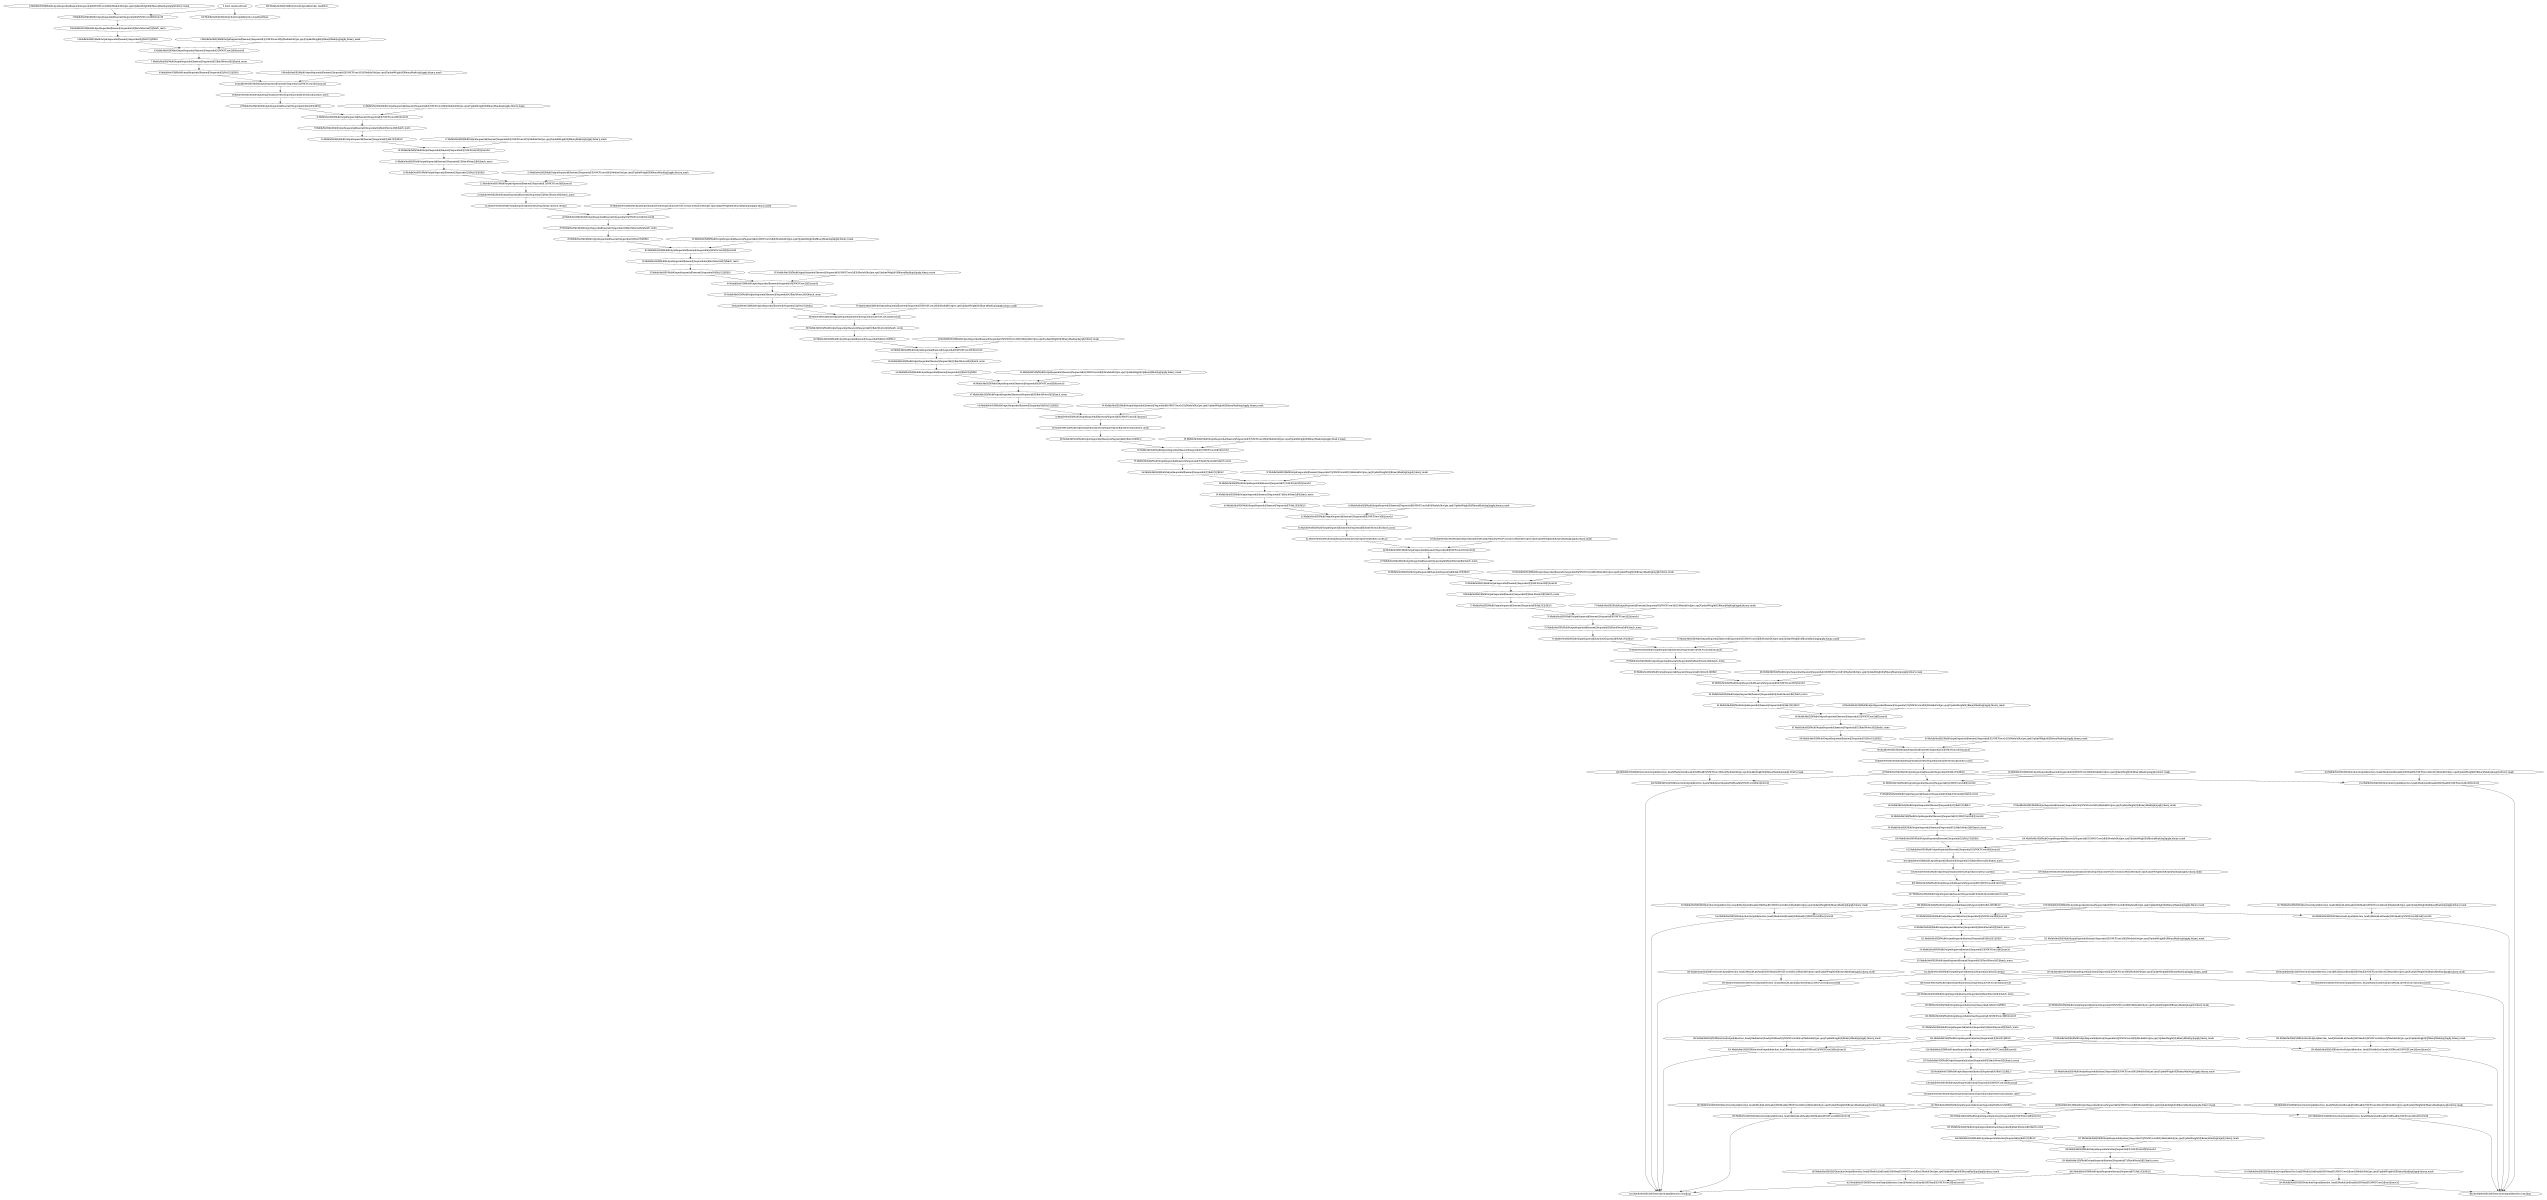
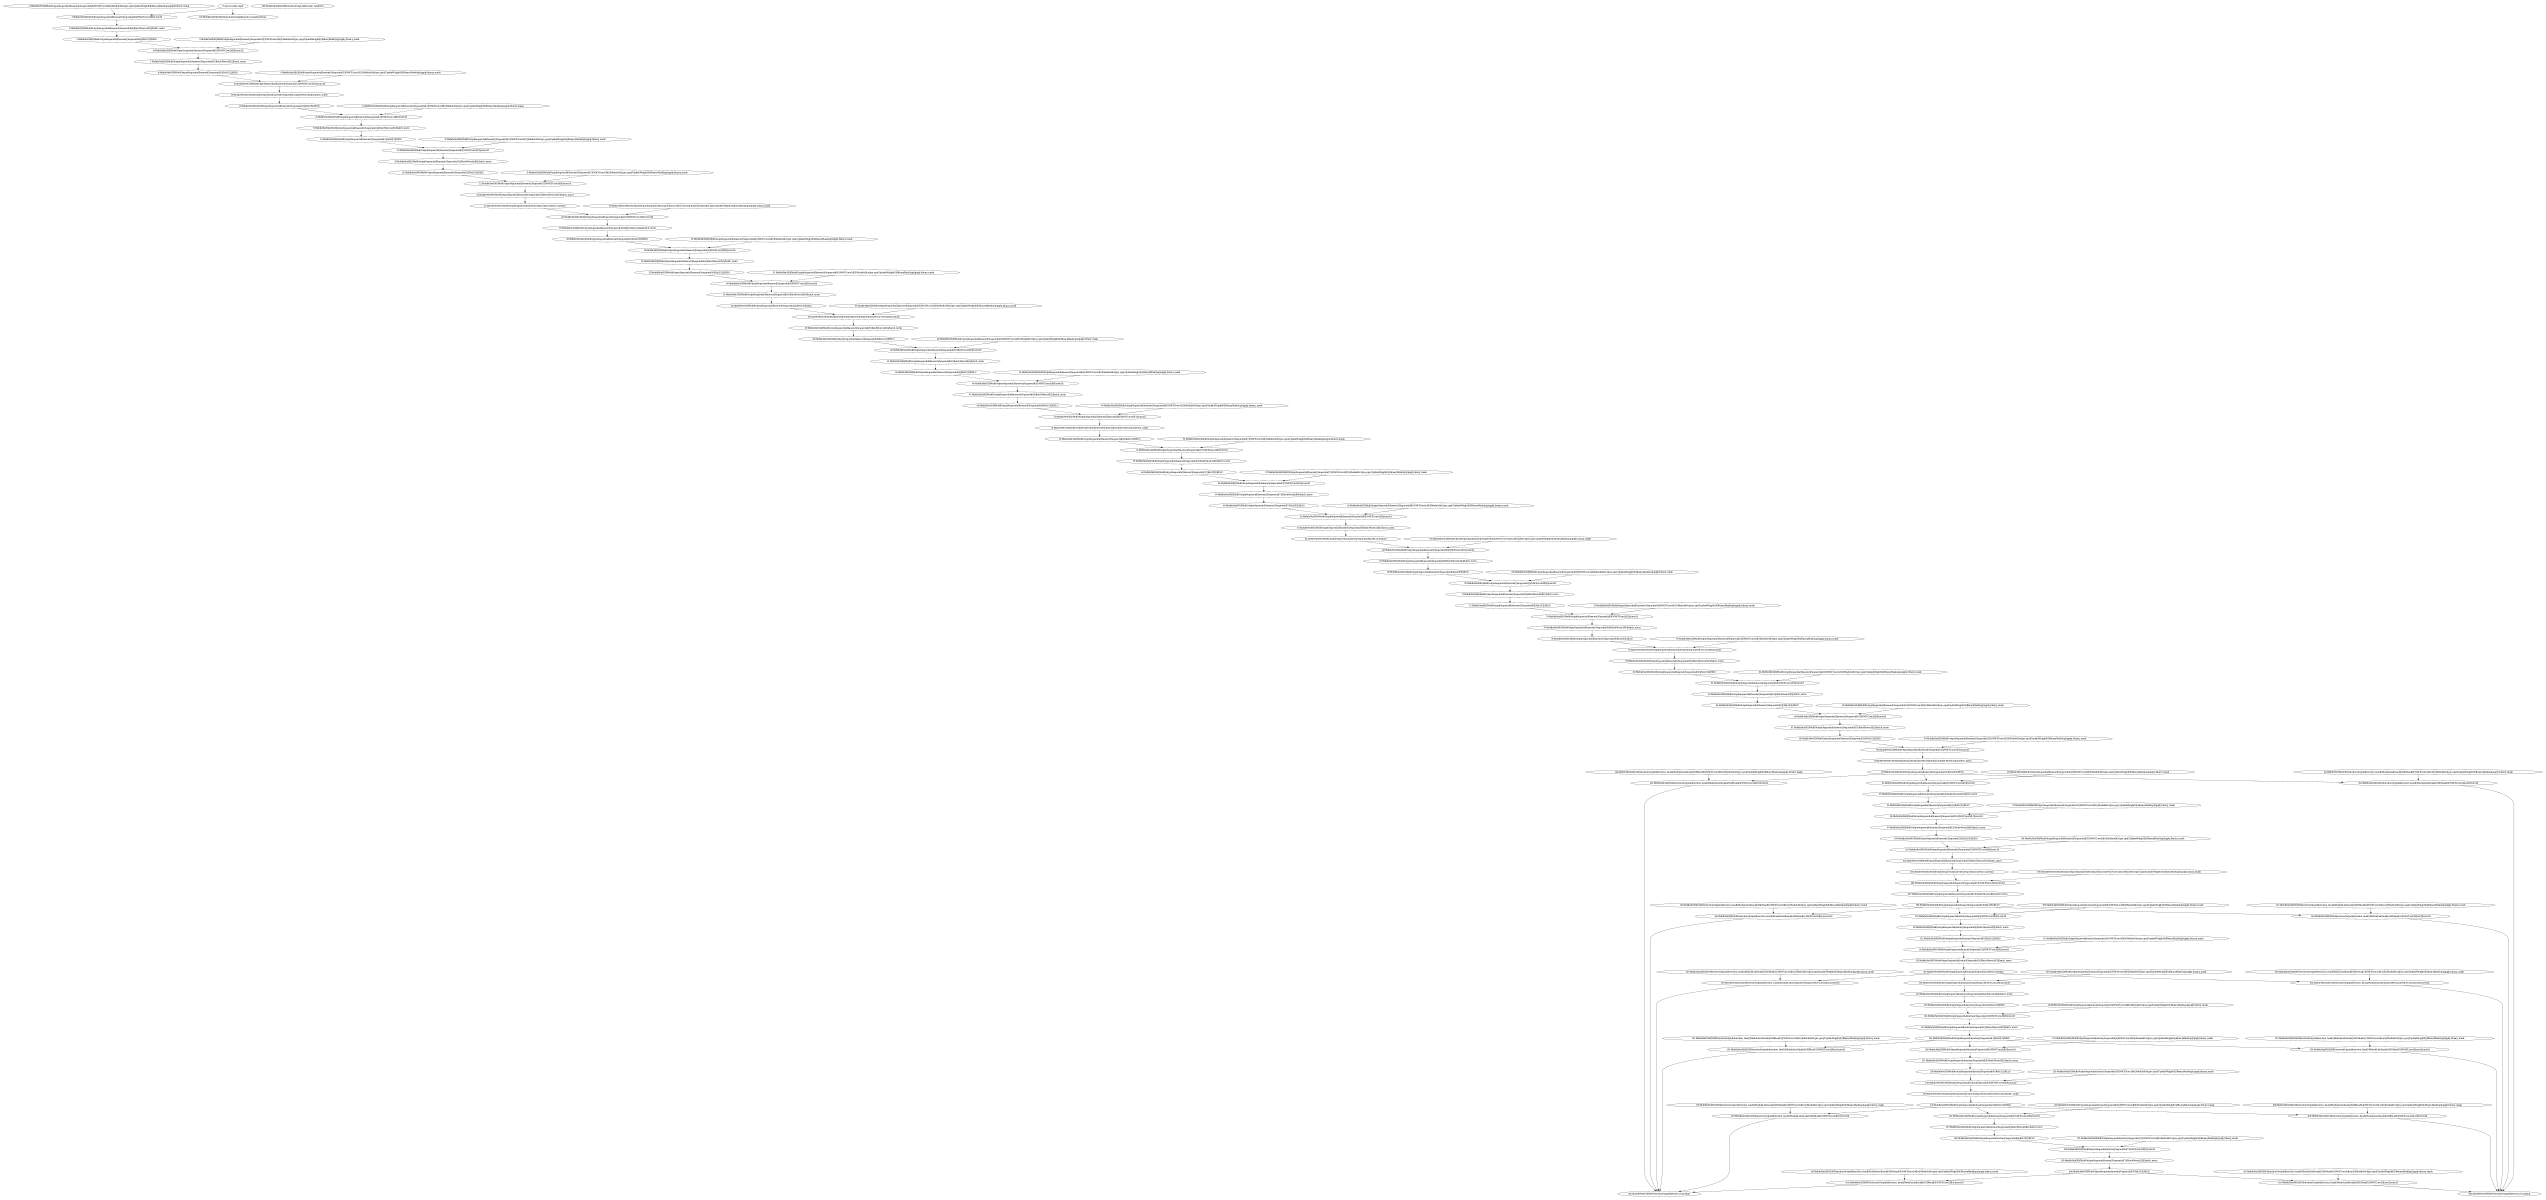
node "0 /nncf_model_softmax": label "0 /nncf_model_softmax" -> "0 /nncf_model_input"
